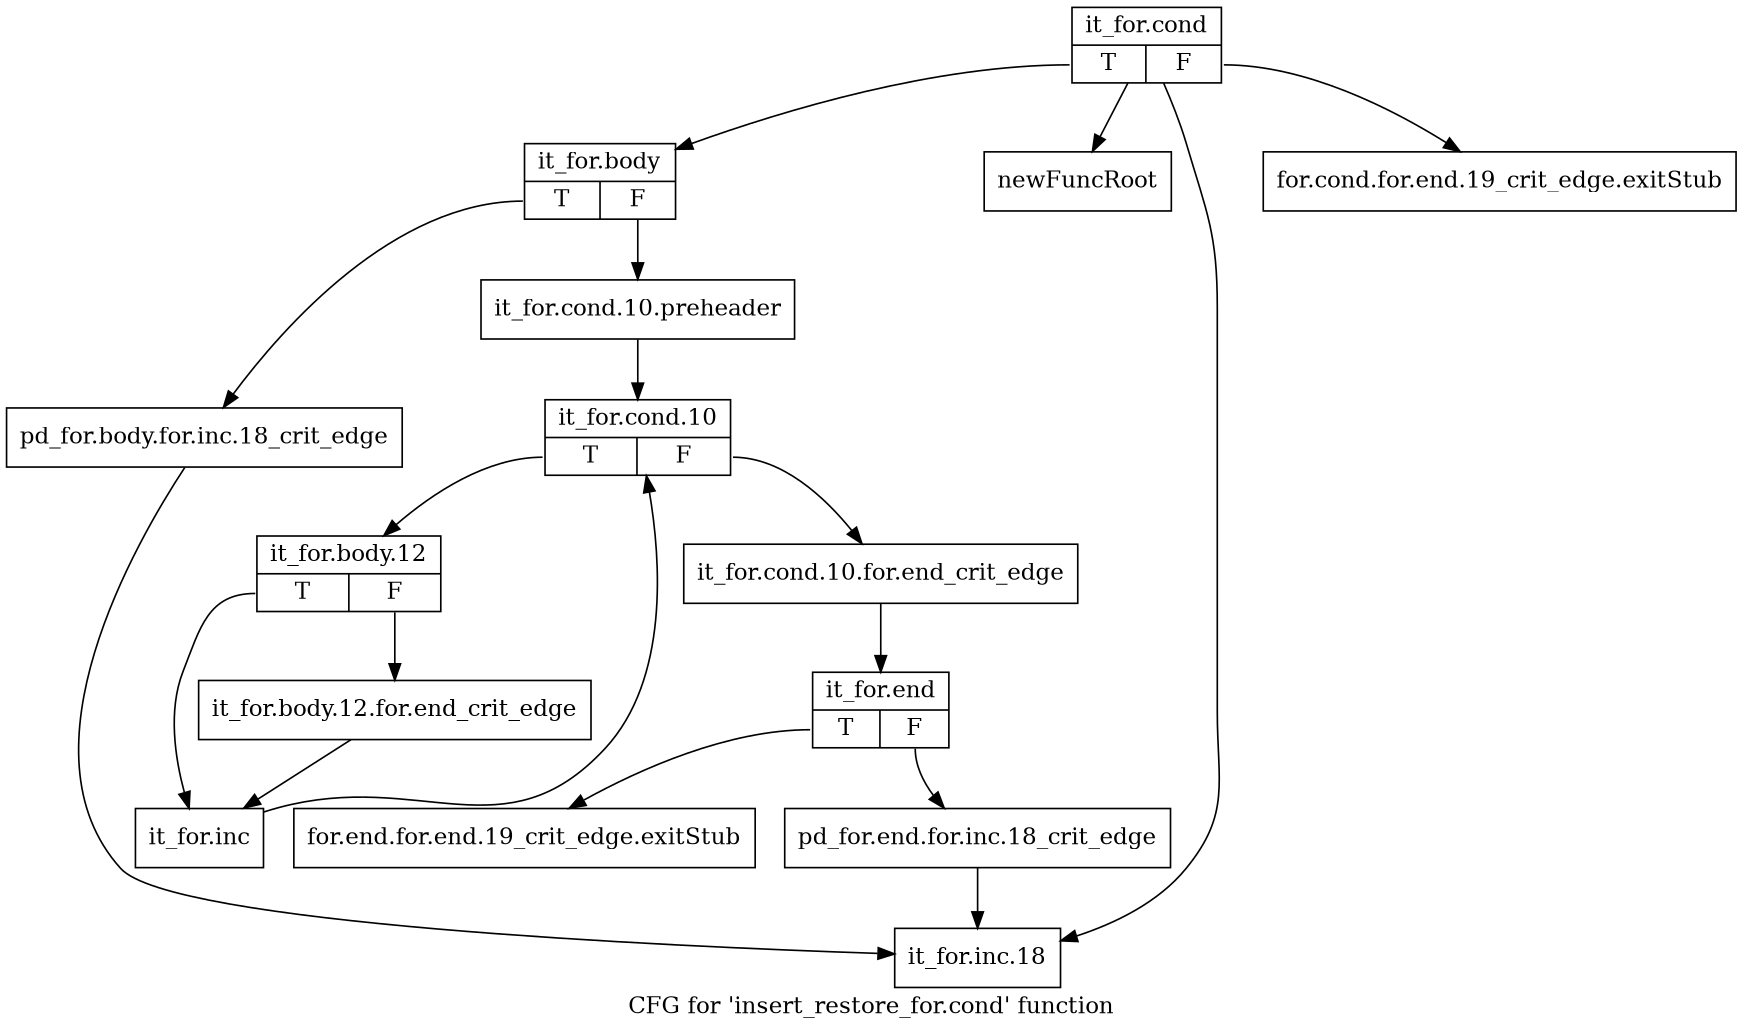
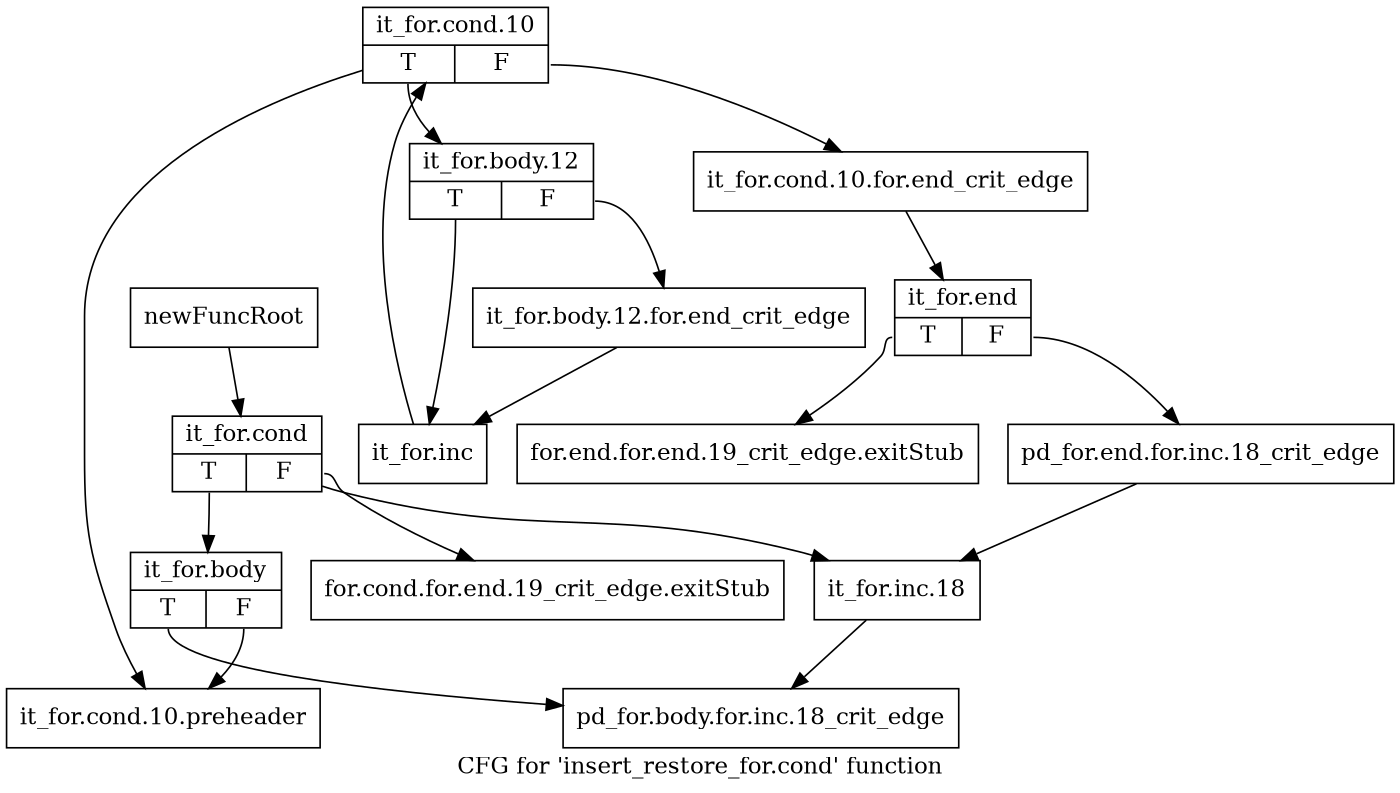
edge "it_for.cond" -> "newFuncRoot": reversed
edge "it_for.cond.10.preheader" -> "it_for.cond.10": reversed
edge "pd_for.body.for.inc.18_crit_edge" -> "it_for.inc.18": reversed
